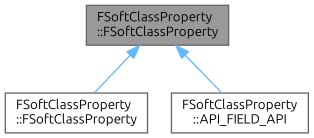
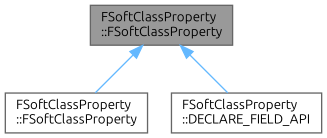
node "FSoftClassProperty ::API_FIELD_API": label "FSoftClassProperty ::API_FIELD_API" -> "FSoftClassProperty ::DECLARE_FIELD_API"
